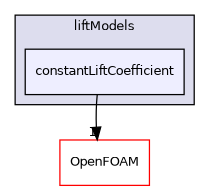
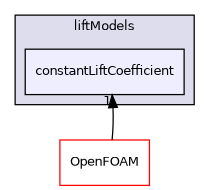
edge "constantLiftCoefficient" -> "OpenFOAM": reversed
